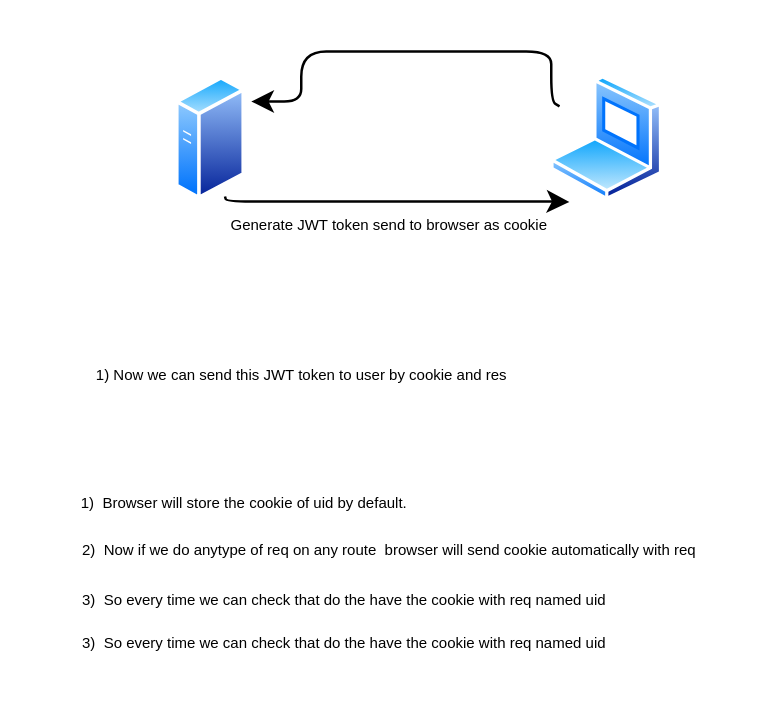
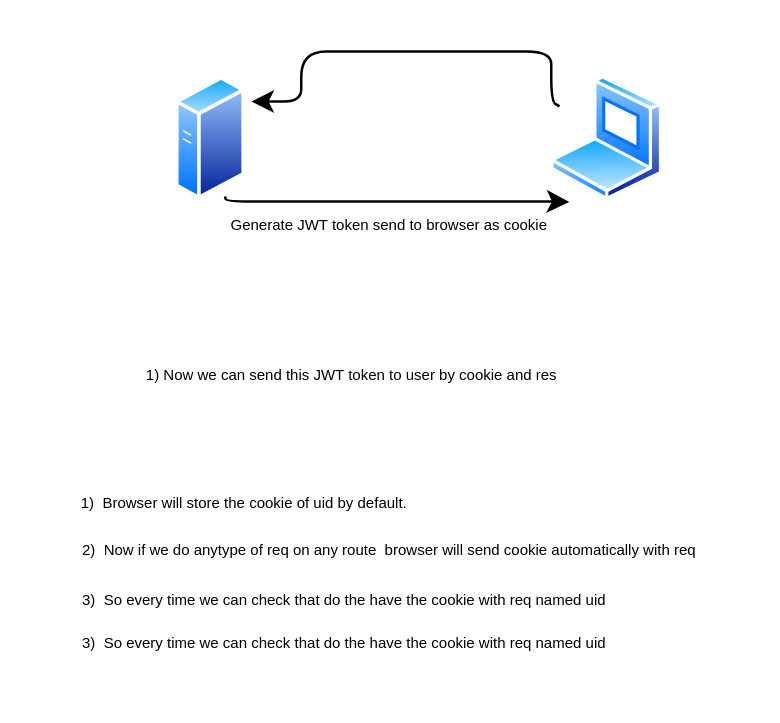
node "1) Now we can send this JWT token to user by cookie and res": moved (301, 376) -> (351, 376)
